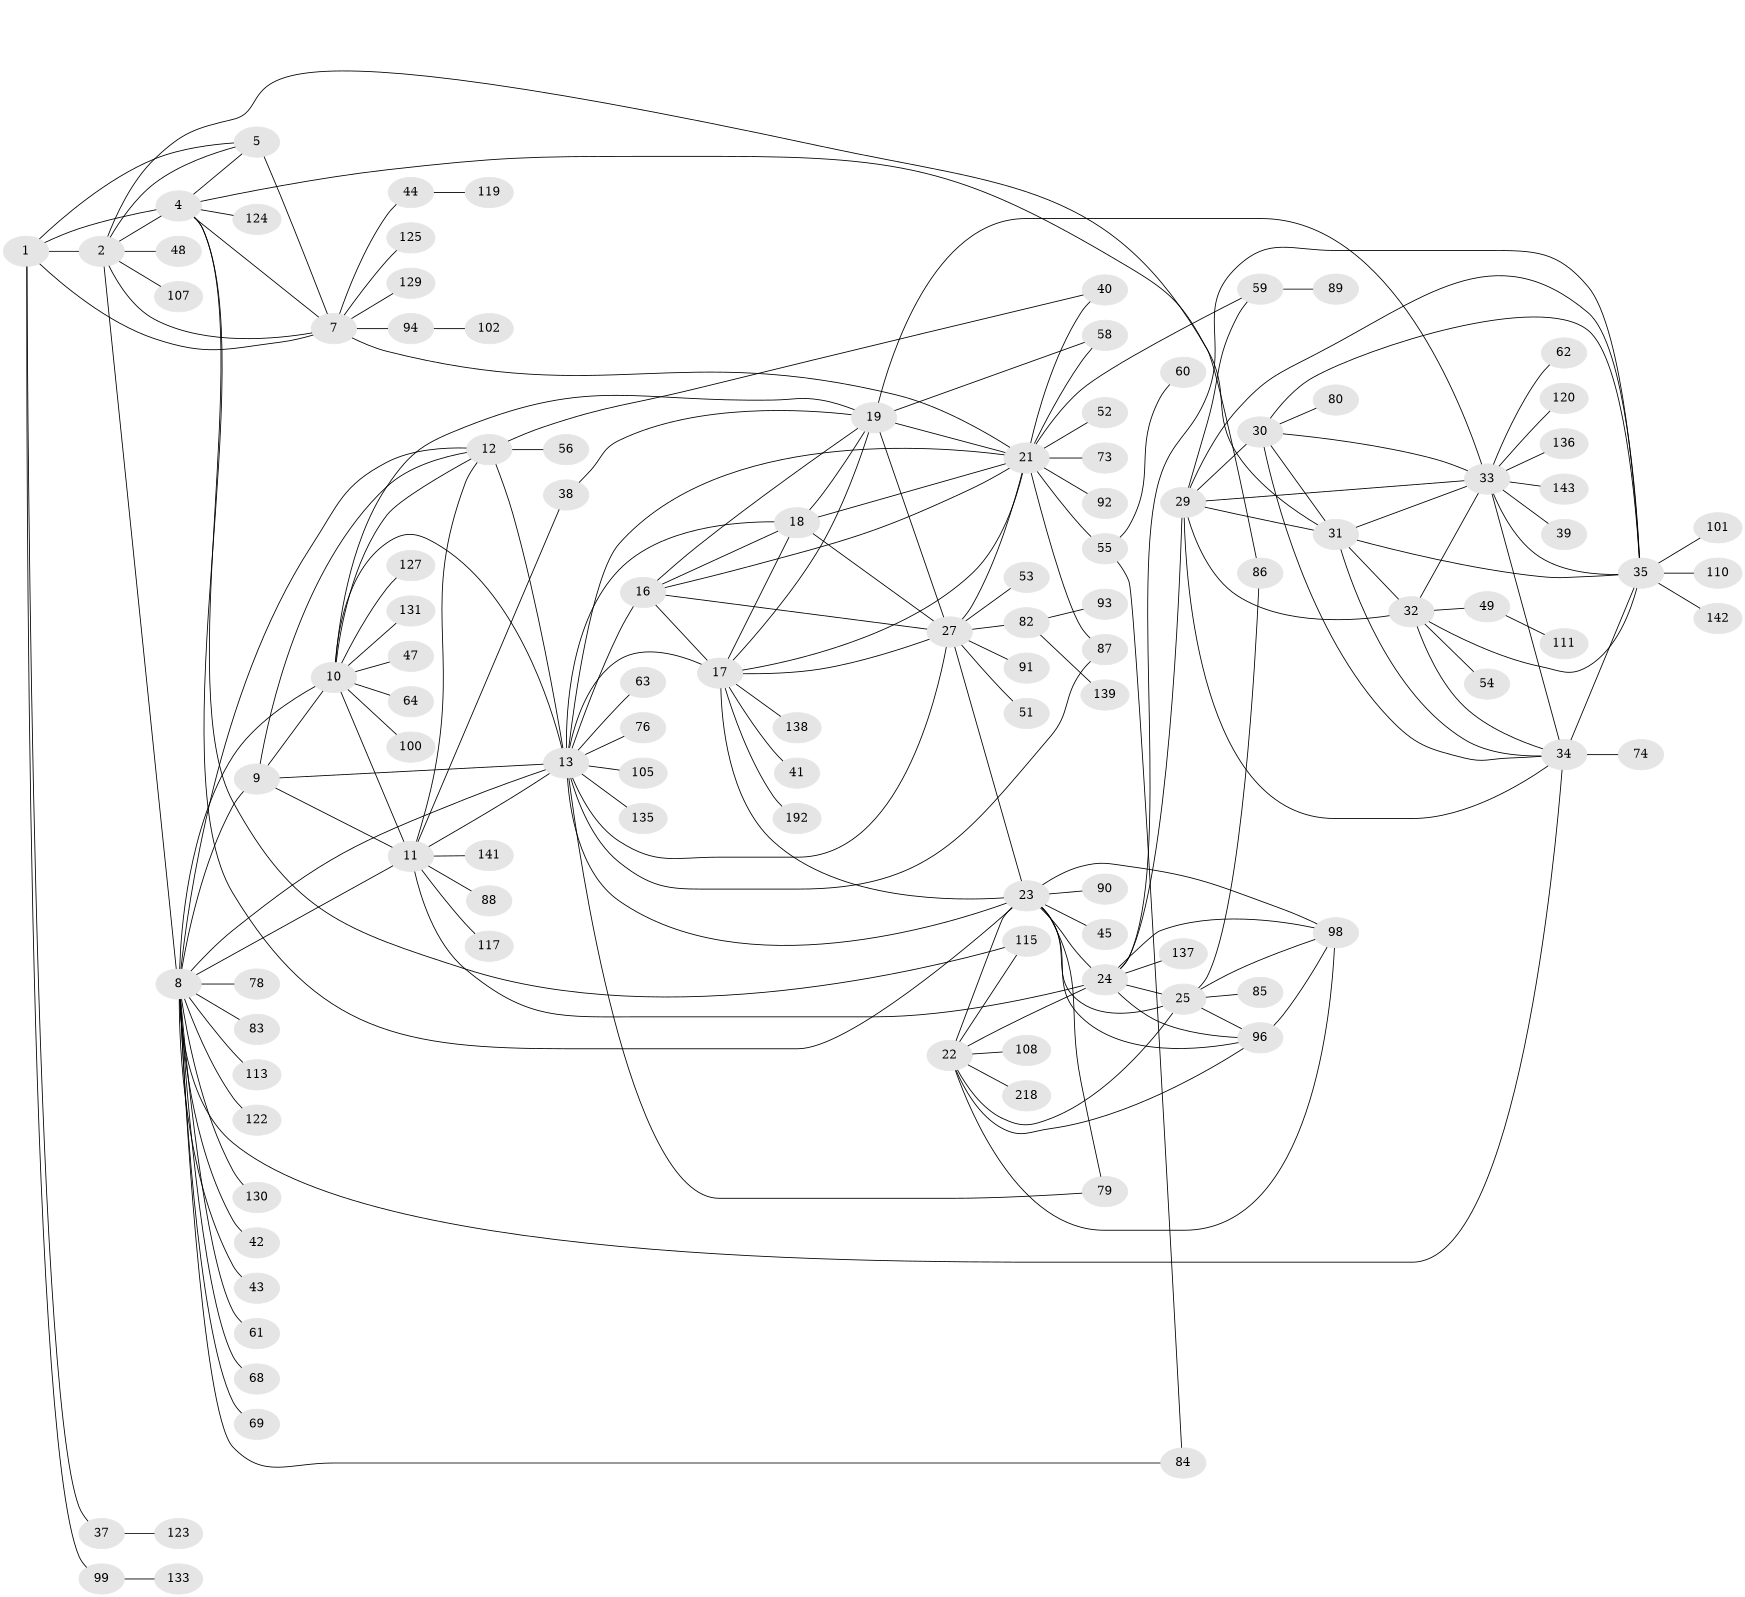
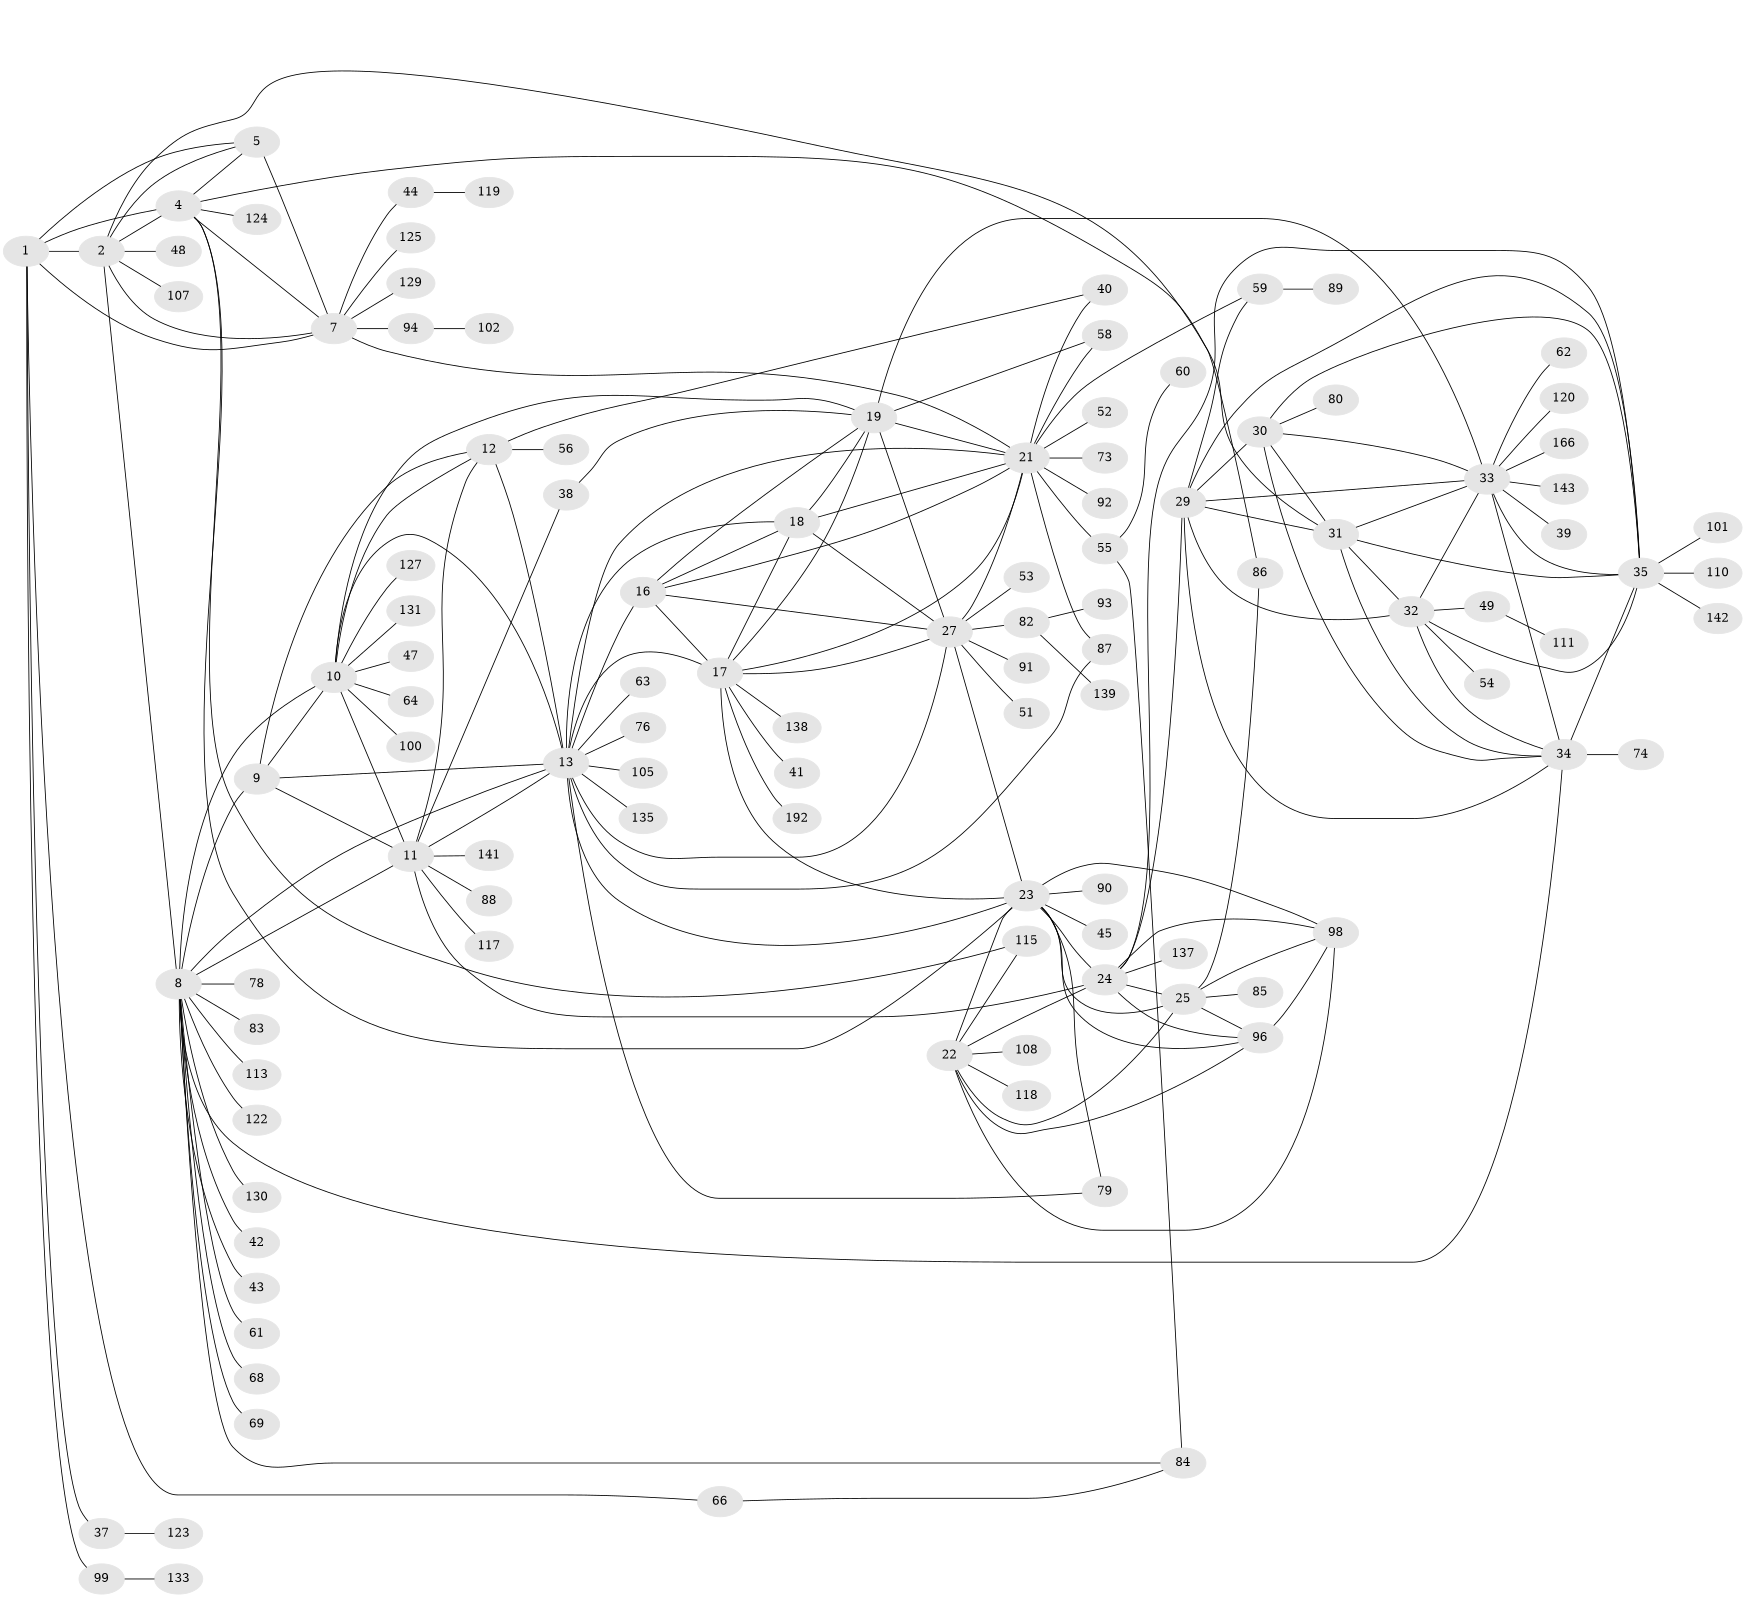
node "136": label "136" -> "166"
edge "12" -- "8": removed
node "218": label "218" -> "118"
node "66": added
